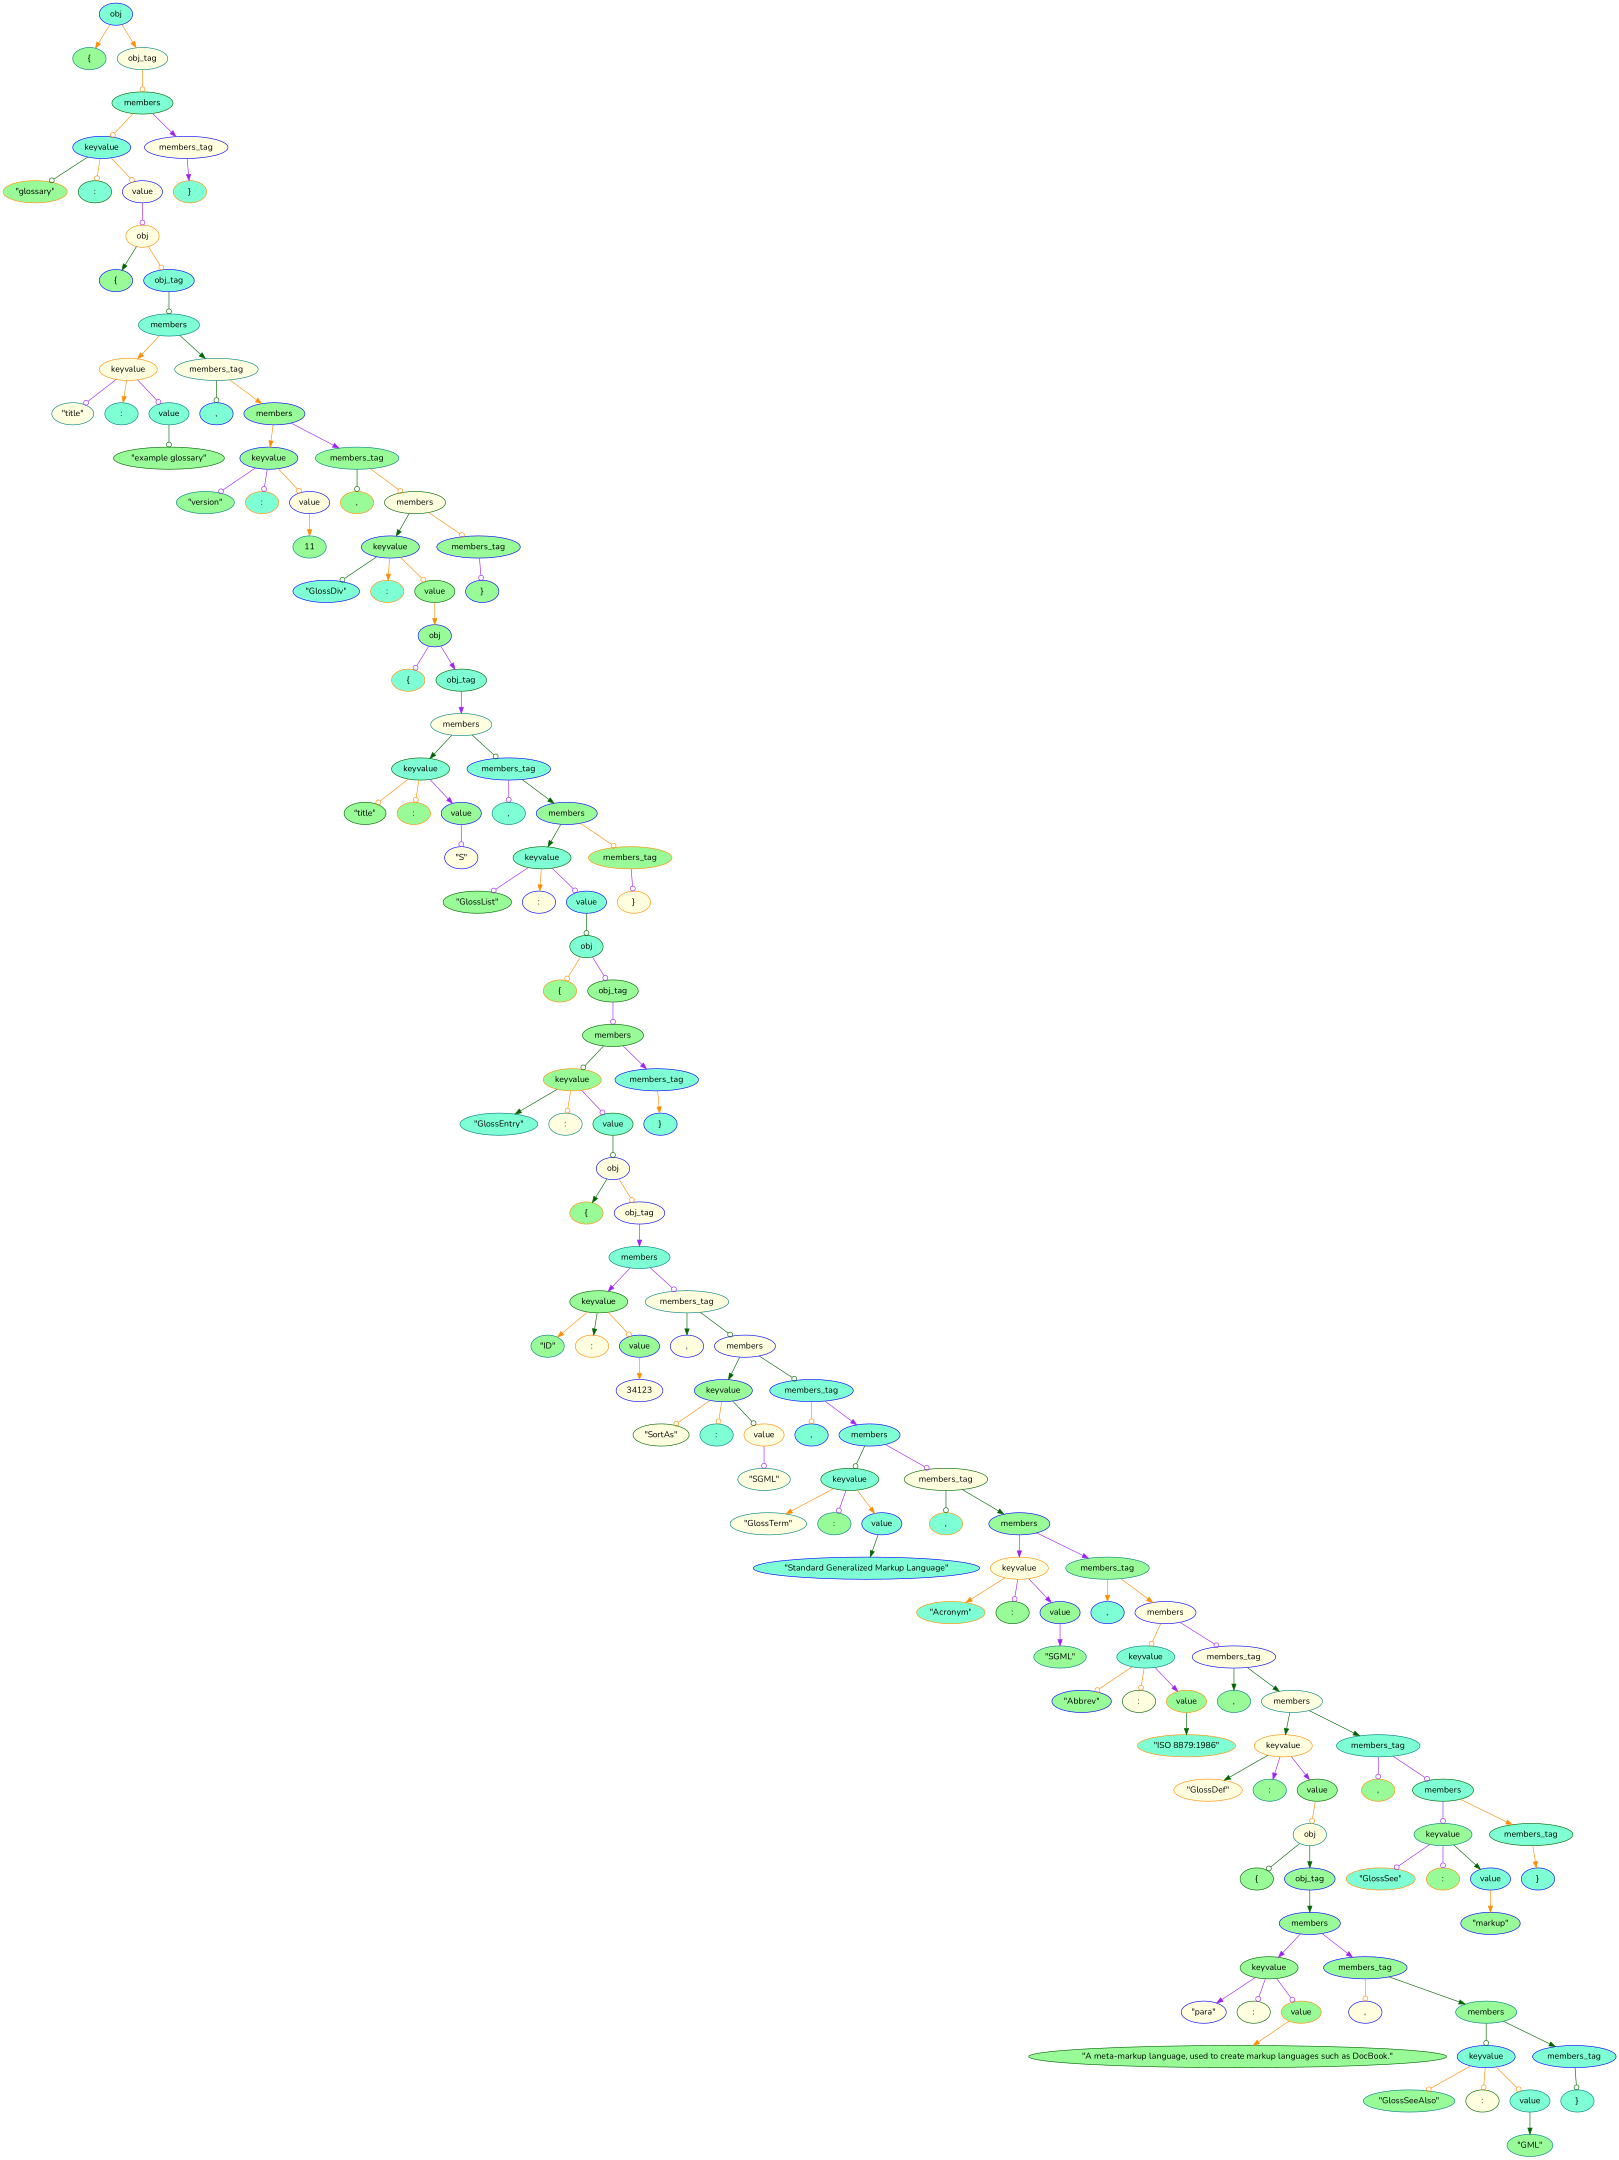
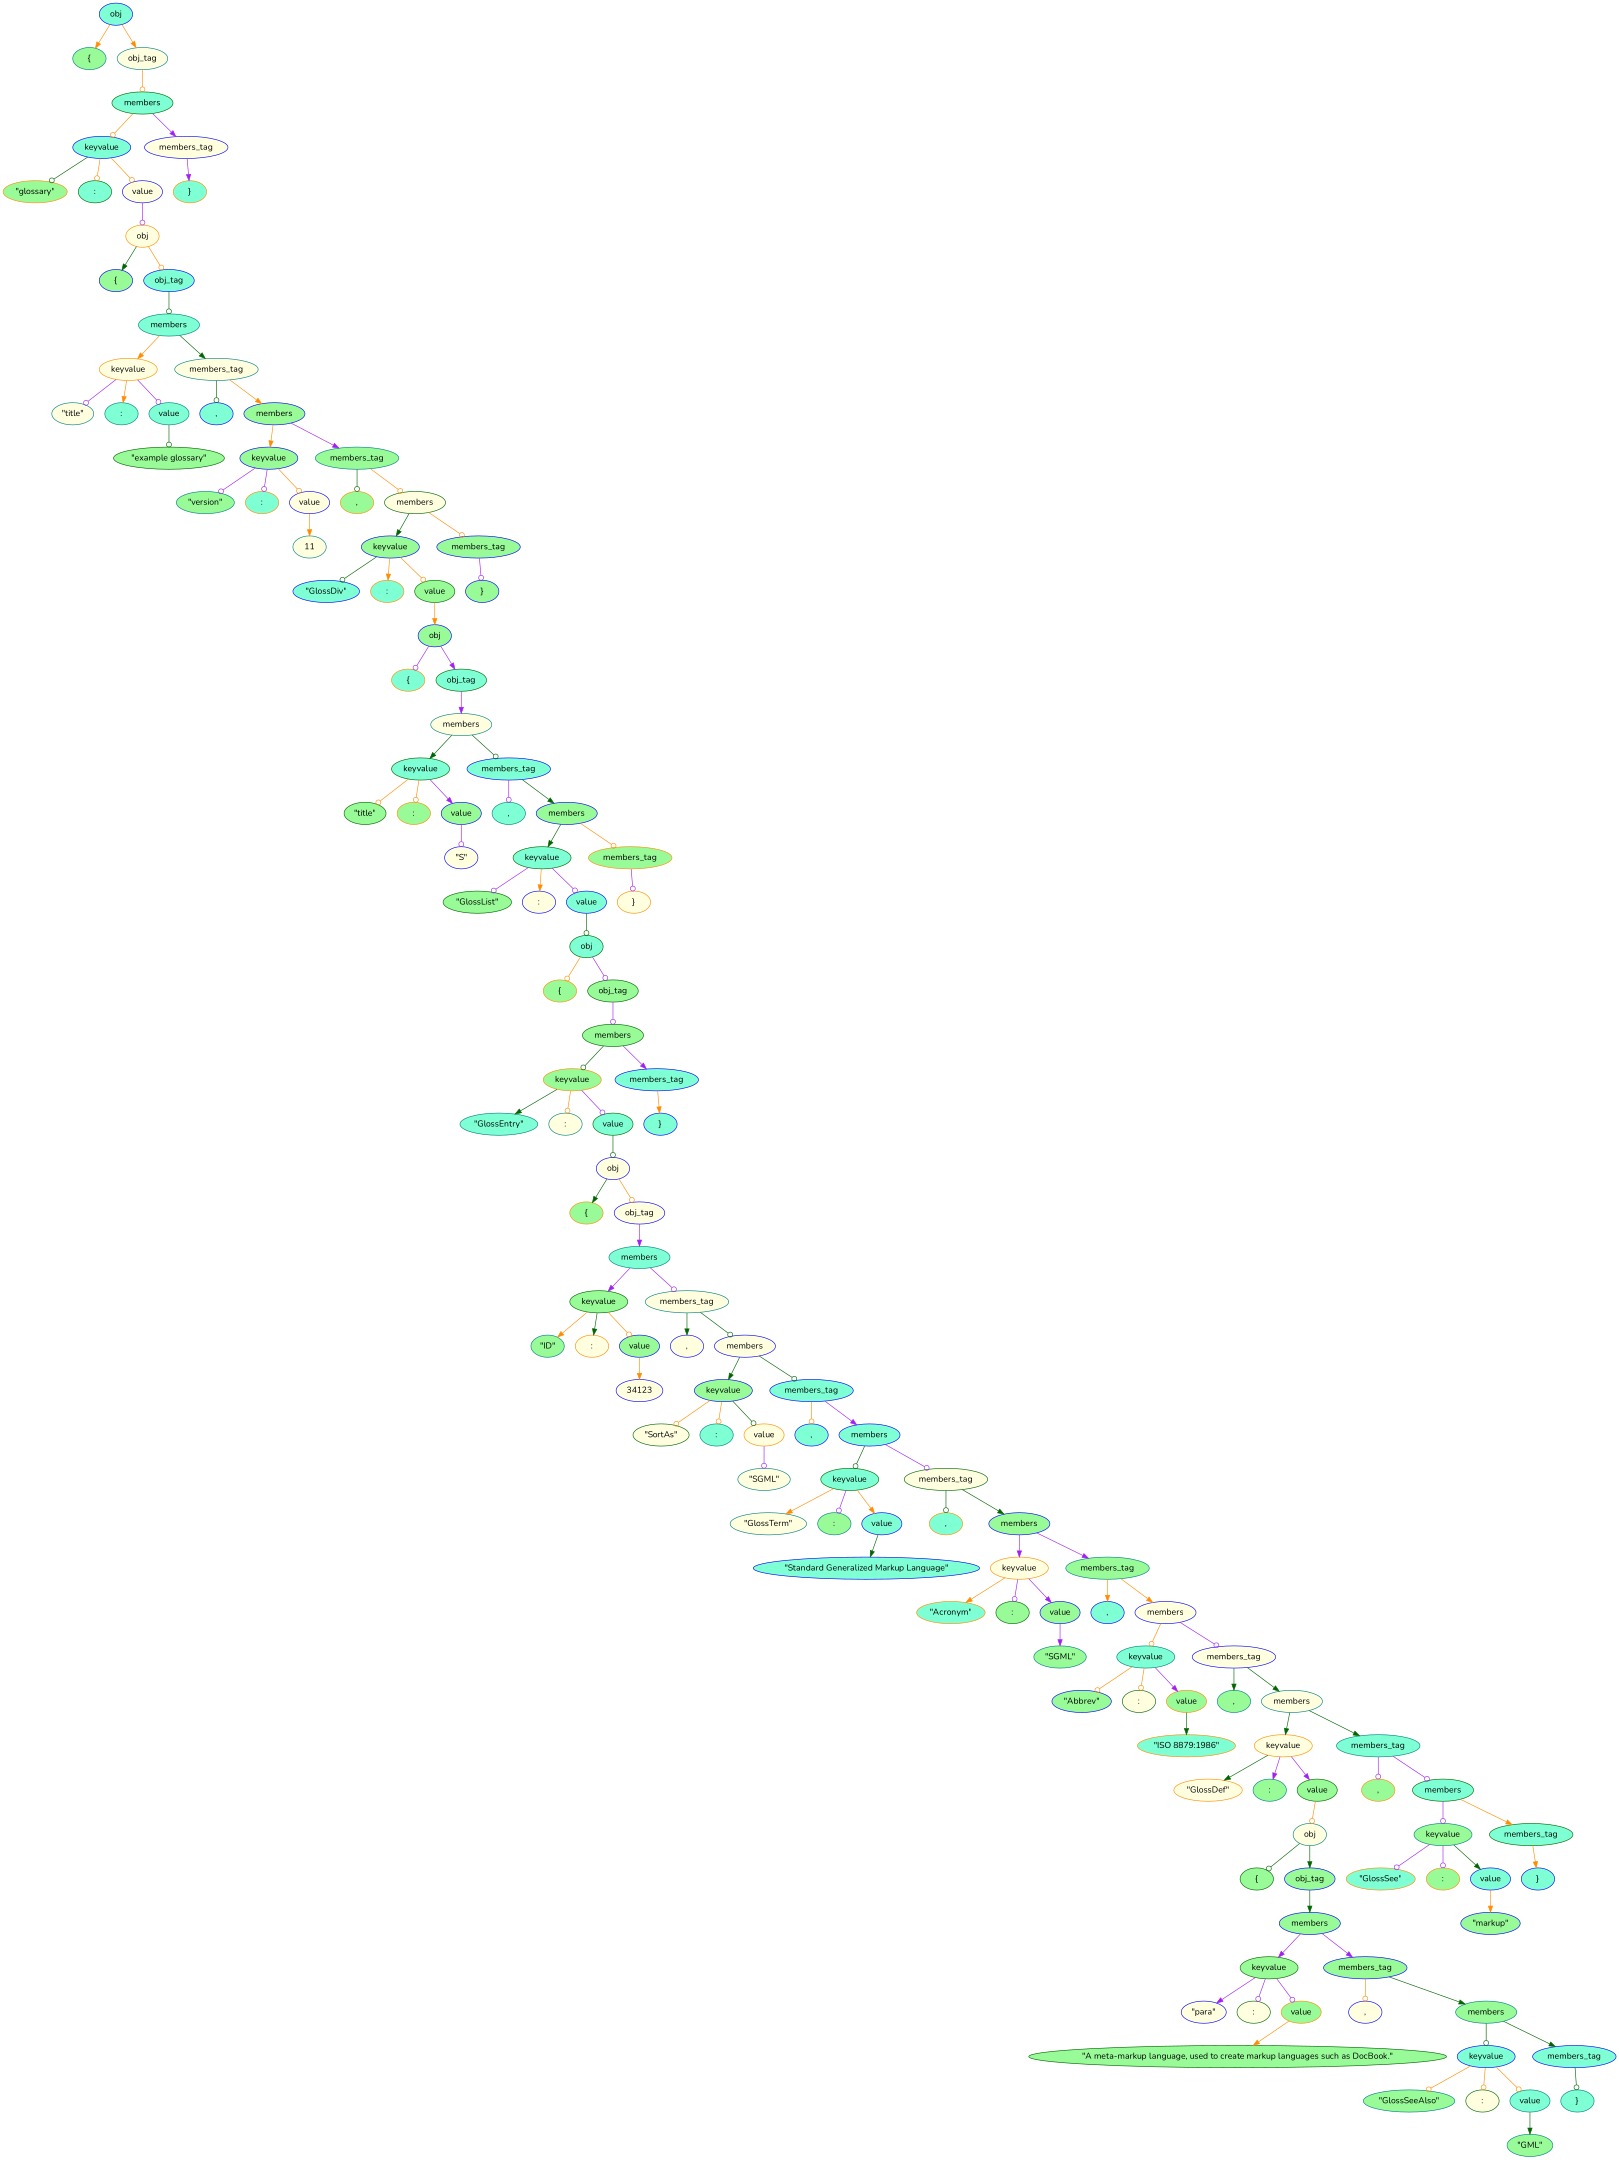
node "11": fillcolor palegreen -> lightyellow
